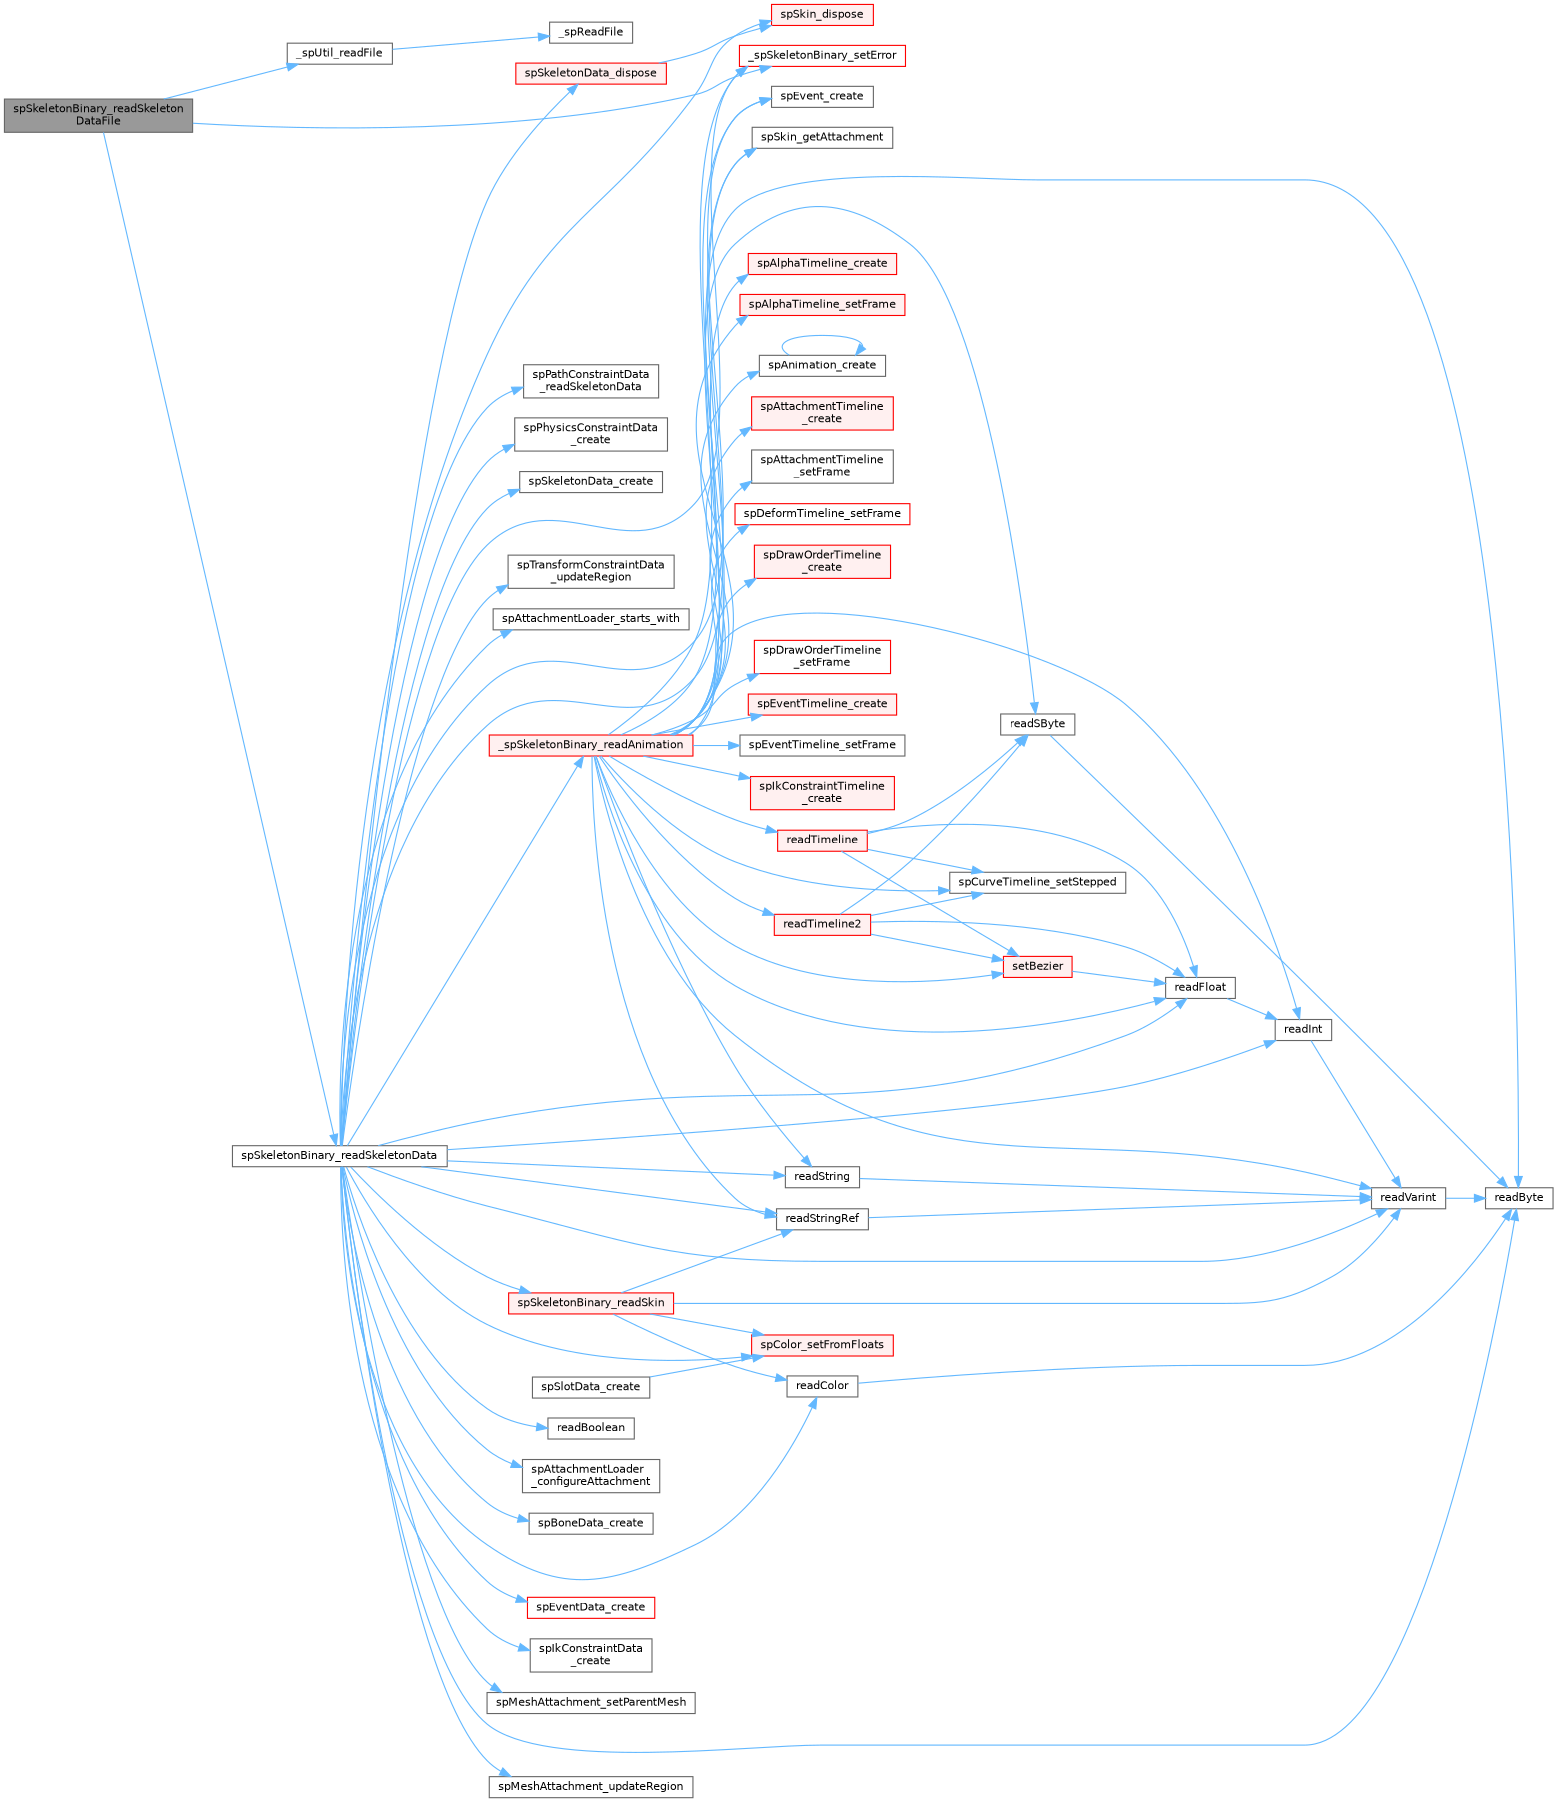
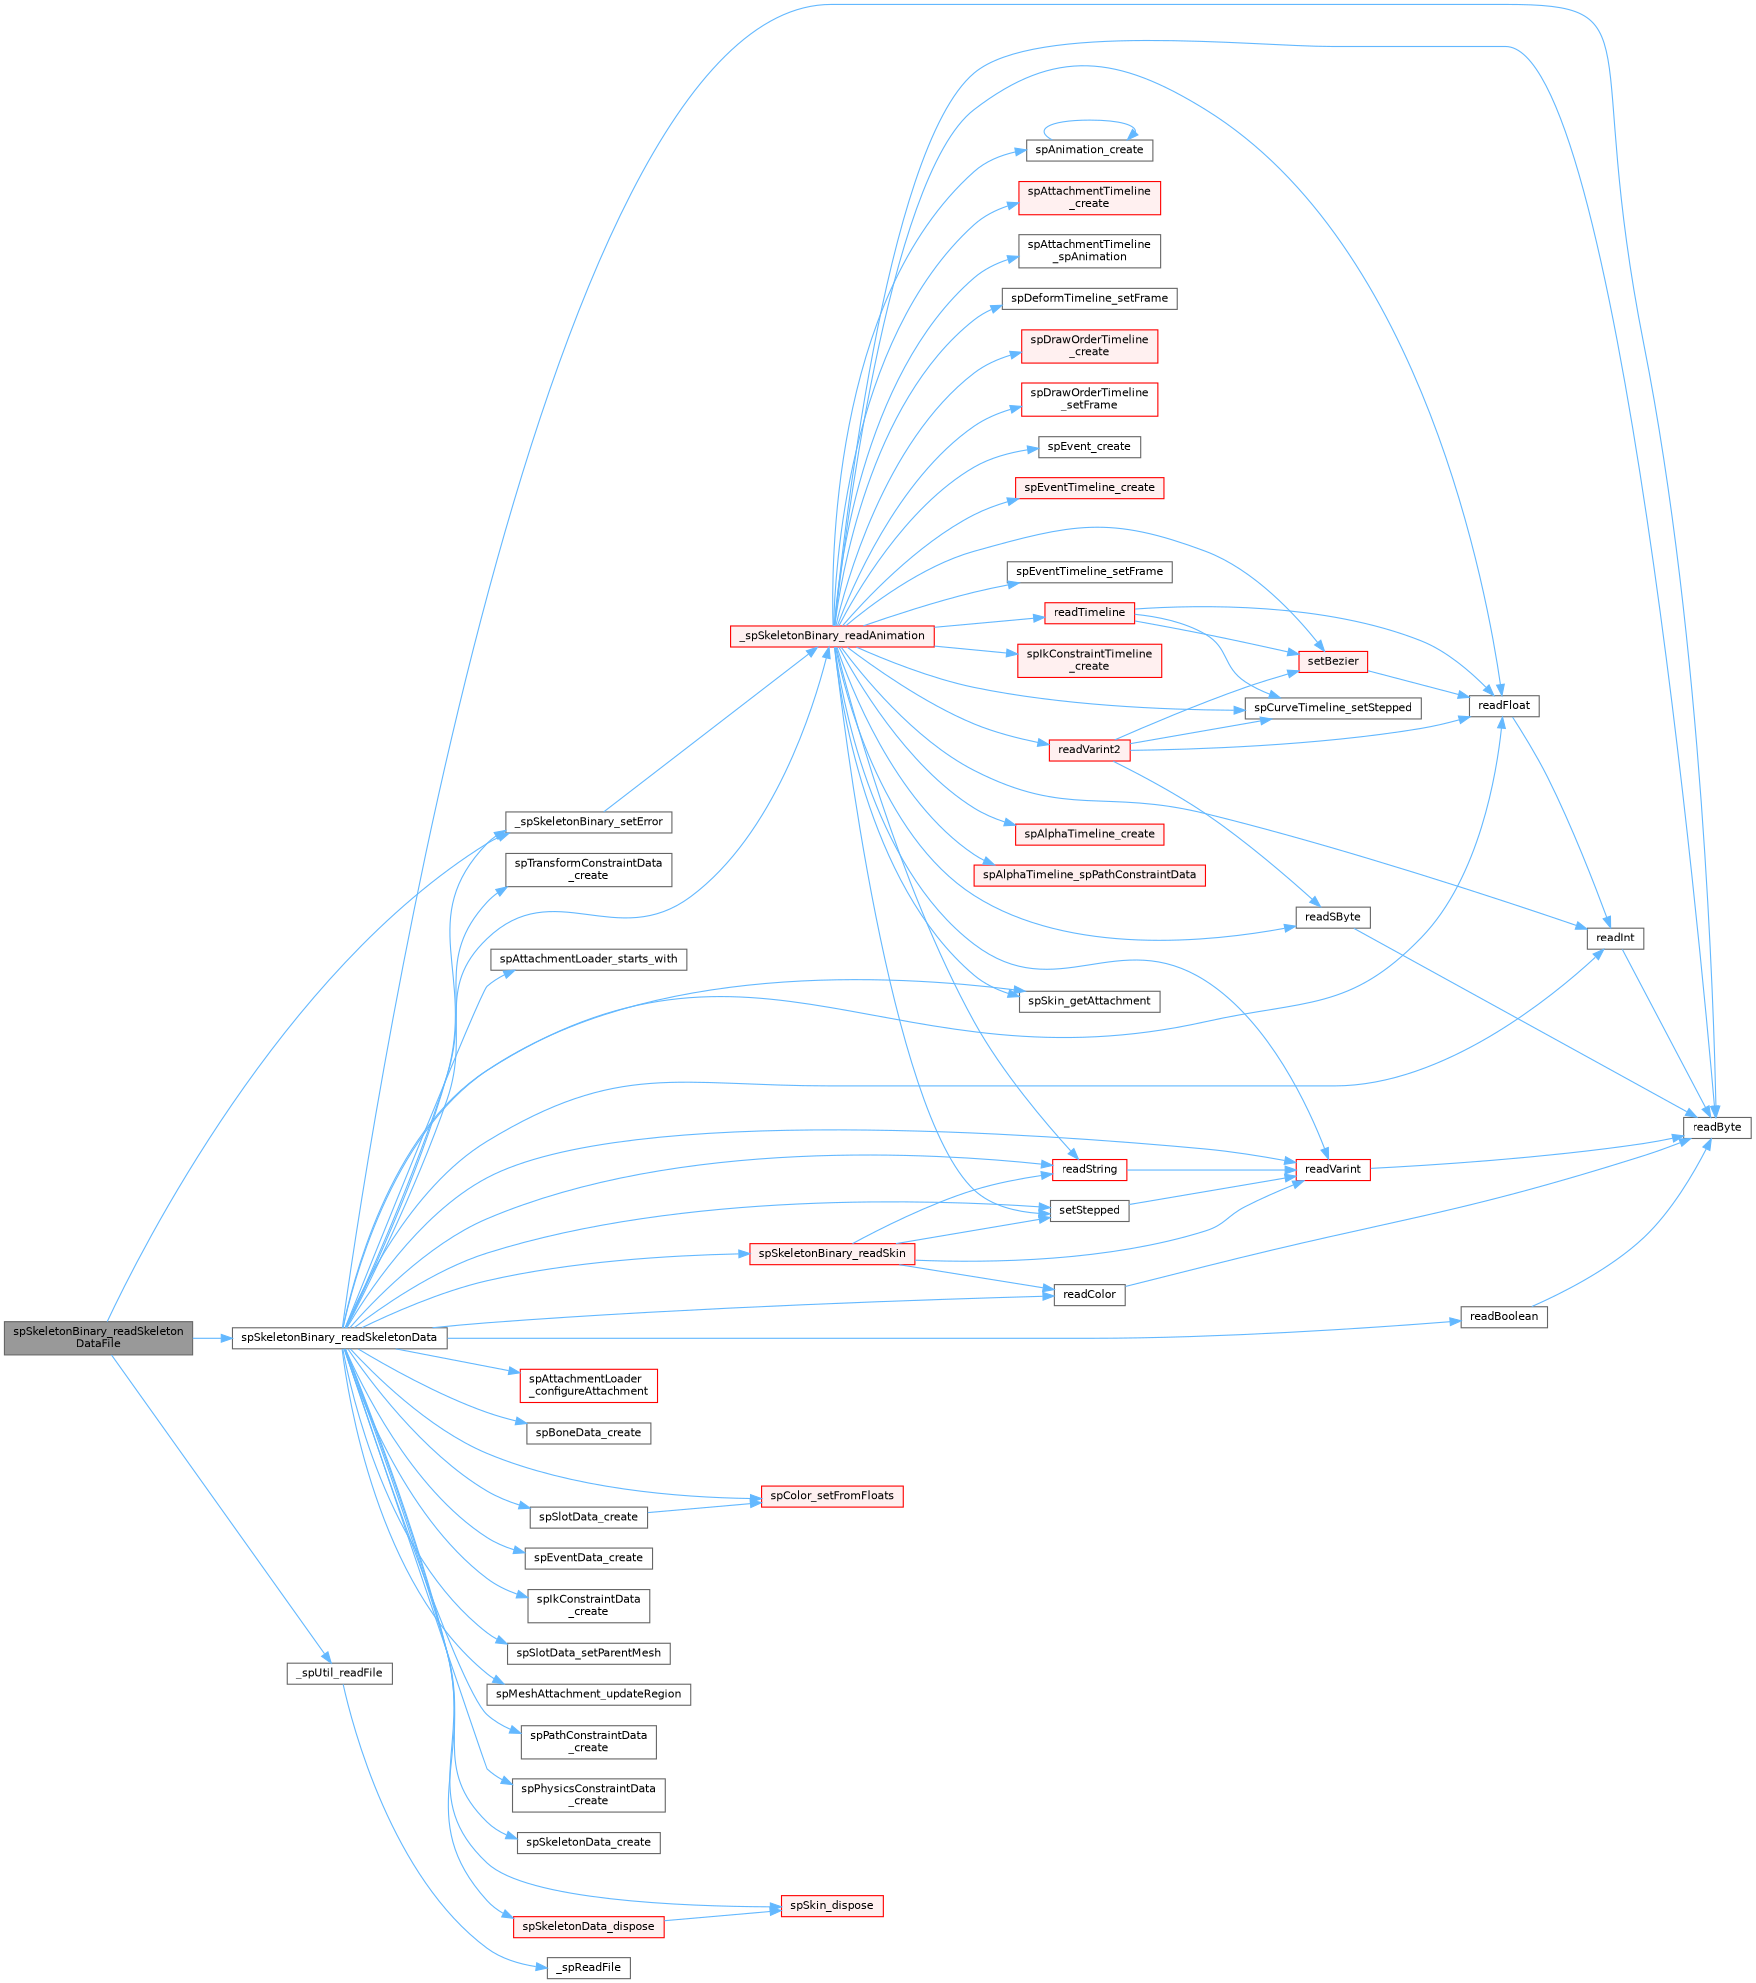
node "_spSkeletonBinary_setError": color red -> grey40
node "spAlphaTimeline_setFrame": label "spAlphaTimeline_setFrame" -> "spAlphaTimeline_spPathConstraintData"
node "spPathConstraintData _readSkeletonData": label "spPathConstraintData _readSkeletonData" -> "spPathConstraintData _create"
edge "_spSkeletonBinary_readAnimation" -> "_spSkeletonBinary_setError": reversed
node "spAttachmentTimeline _setFrame": label "spAttachmentTimeline _setFrame" -> "spAttachmentTimeline _spAnimation"
node "spDeformTimeline_setFrame": color red -> grey40
node "spTransformConstraintData _updateRegion": label "spTransformConstraintData _updateRegion" -> "spTransformConstraintData _create"
edge "spSkeletonBinary_readSkeletonData" -> "spEvent_create": now "spSkeletonBinary_readSkeletonData" -> "spSlotData_create"
edge "readTimeline" -> "readSByte": removed
node "readTimeline2": label "readTimeline2" -> "readVarint2"
edge "readInt" -> "readVarint": now "readInt" -> "readByte"
node "readString": color grey40 -> red
node "readVarint": color grey40 -> red
node "readStringRef": label "readStringRef" -> "setStepped"
edge "readBoolean" -> "readByte": added
edge "spSkeletonBinary_readSkin" -> "spColor_setFromFloats": now "spSkeletonBinary_readSkin" -> "readString"
node "spAttachmentLoader _configureAttachment": color grey40 -> red
node "spEventData_create": color red -> grey40
node "spMeshAttachment_setParentMesh": label "spMeshAttachment_setParentMesh" -> "spSlotData_setParentMesh"
